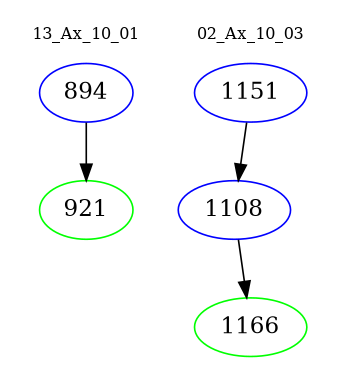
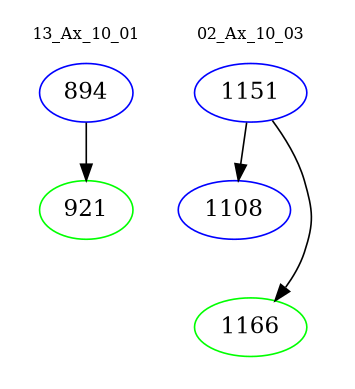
edge "1108" -> "1166": now "1151" -> "1166"
